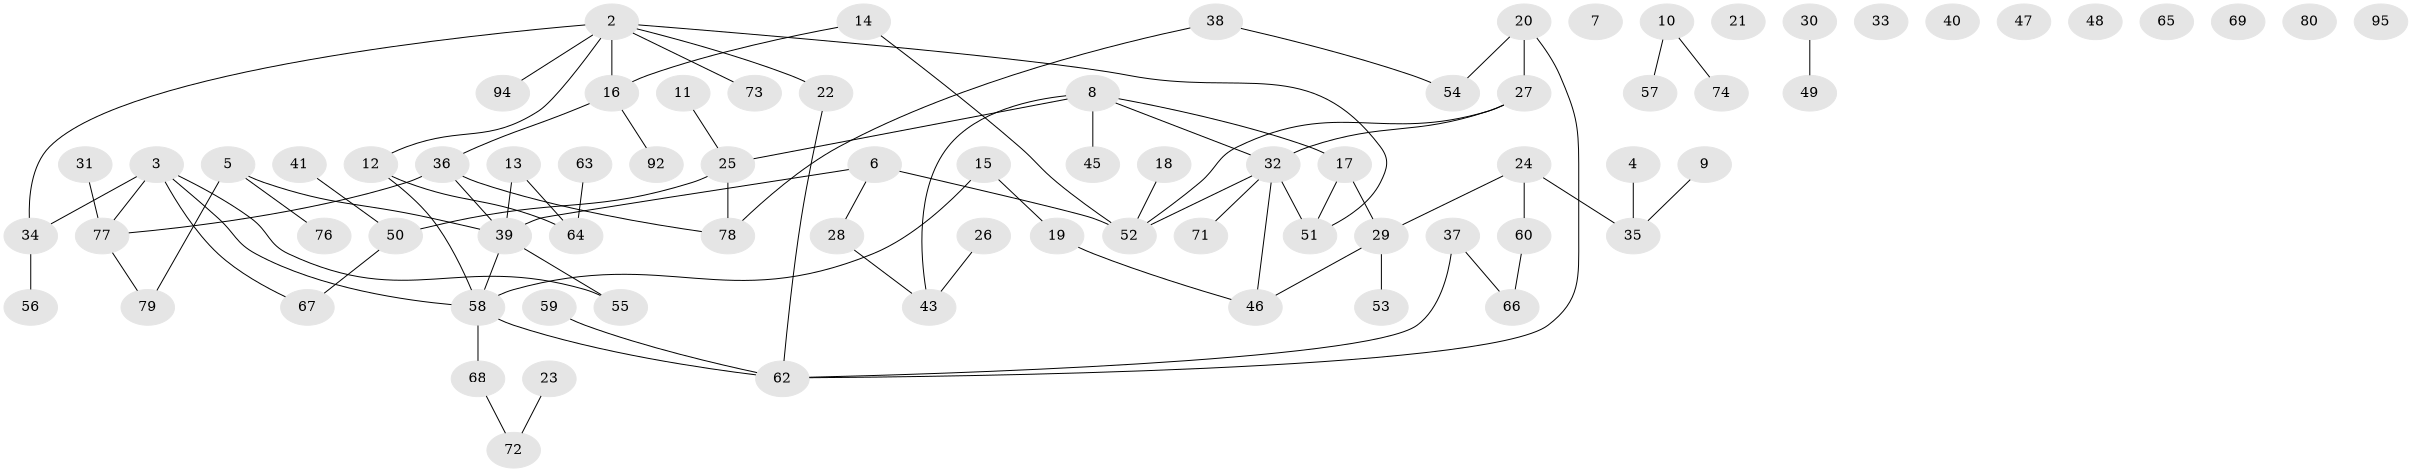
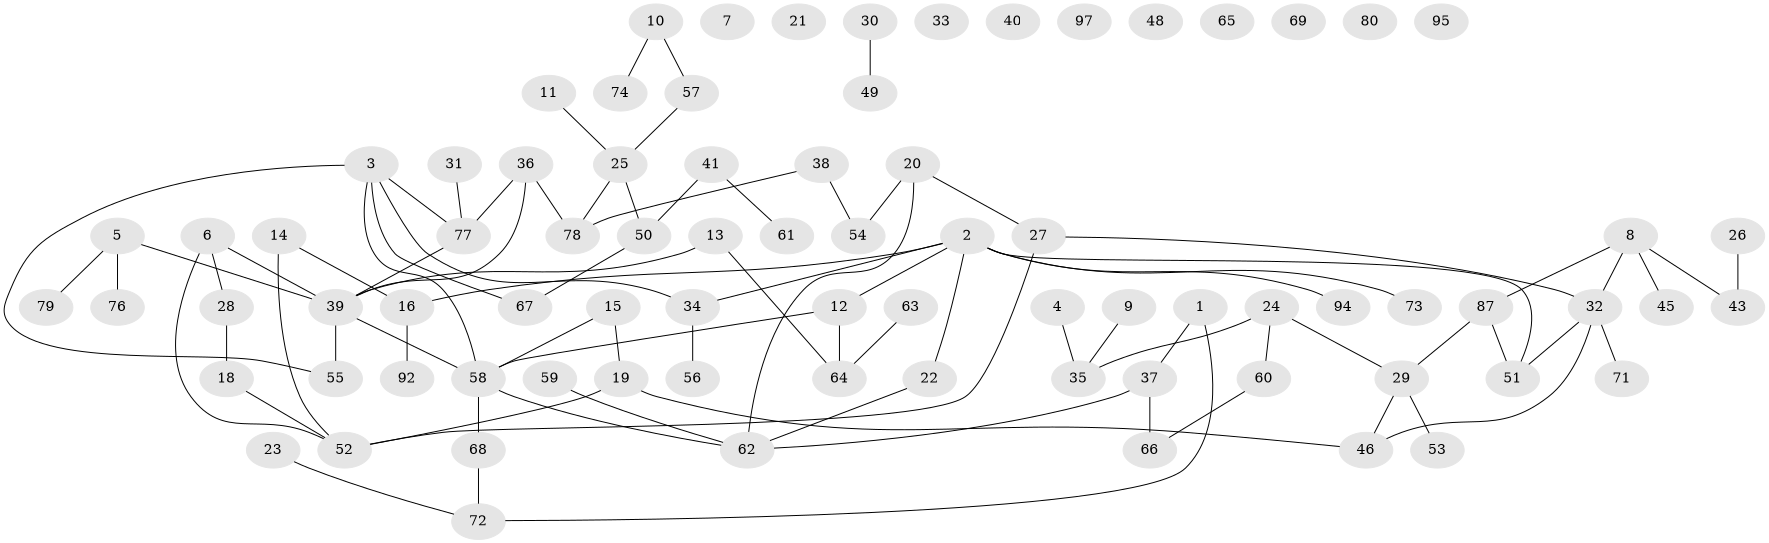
node "47": label "47" -> "97"
edge "16" -- "36": removed
edge "8" -- "25": now "57" -- "25"
node "17": label "17" -> "87"
edge "32" -- "52": now "19" -- "52"
node "61": added
edge "77" -- "79": now "77" -- "39"
edge "28" -- "43": now "28" -- "18"
node "1": added
